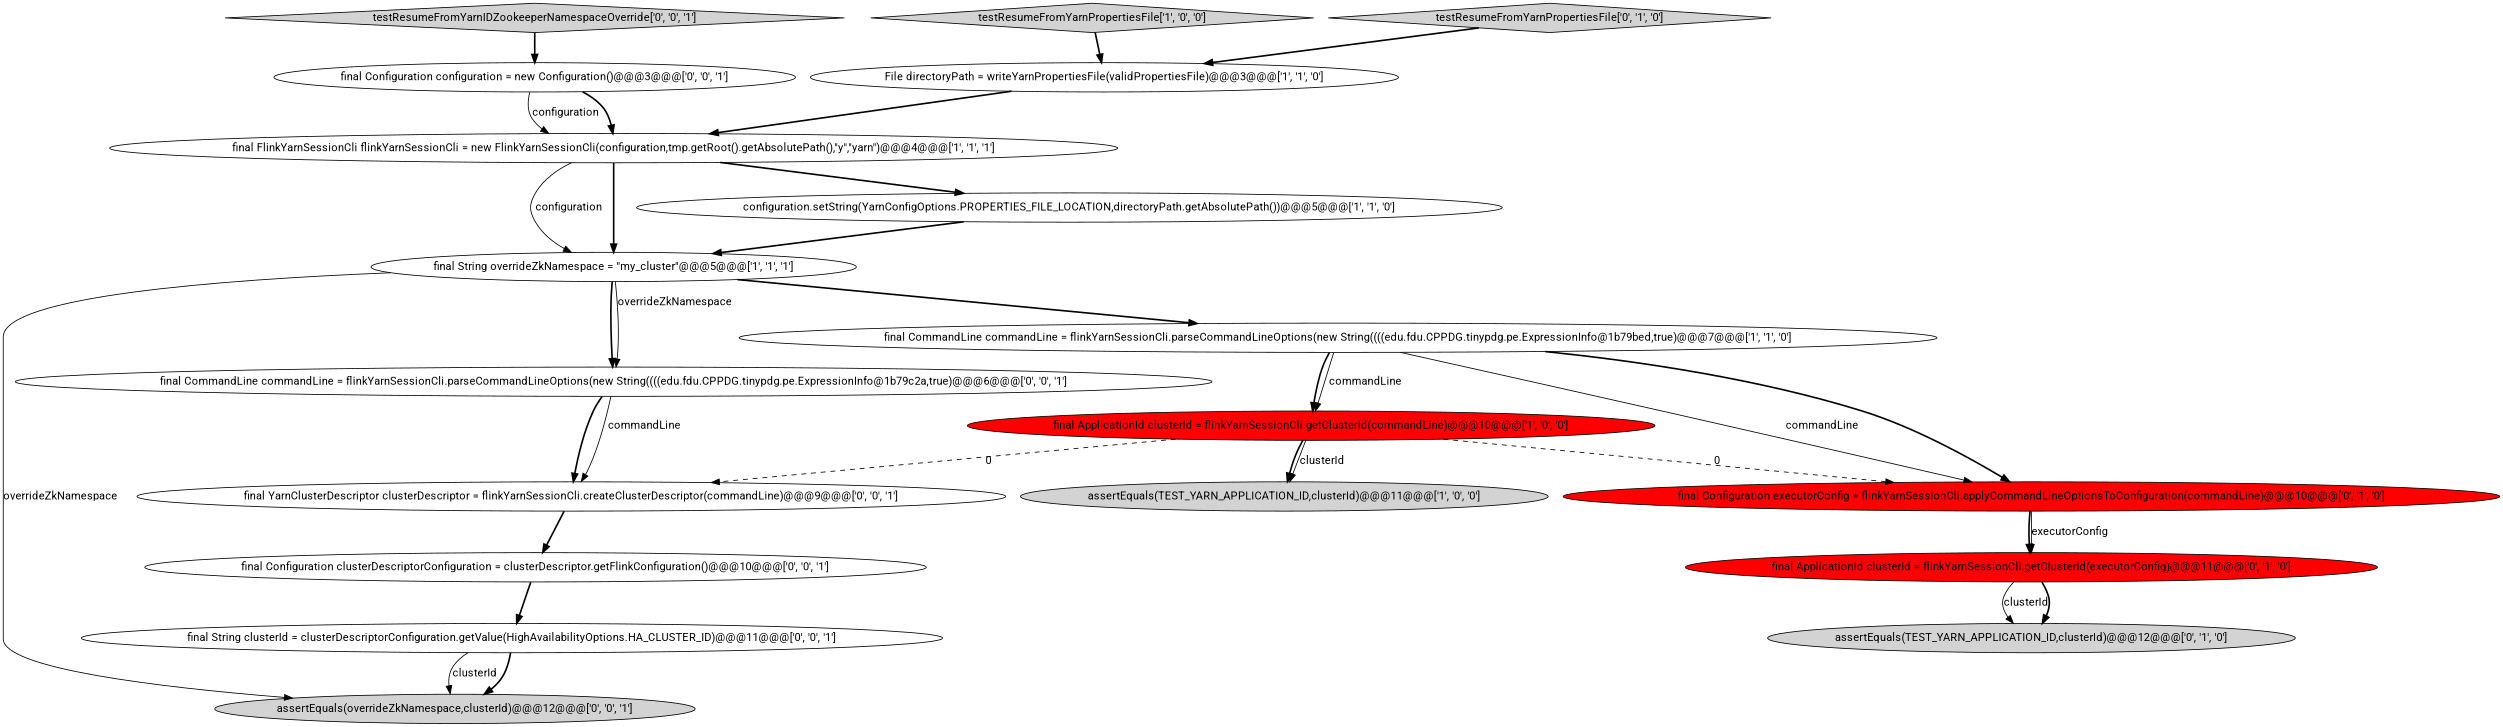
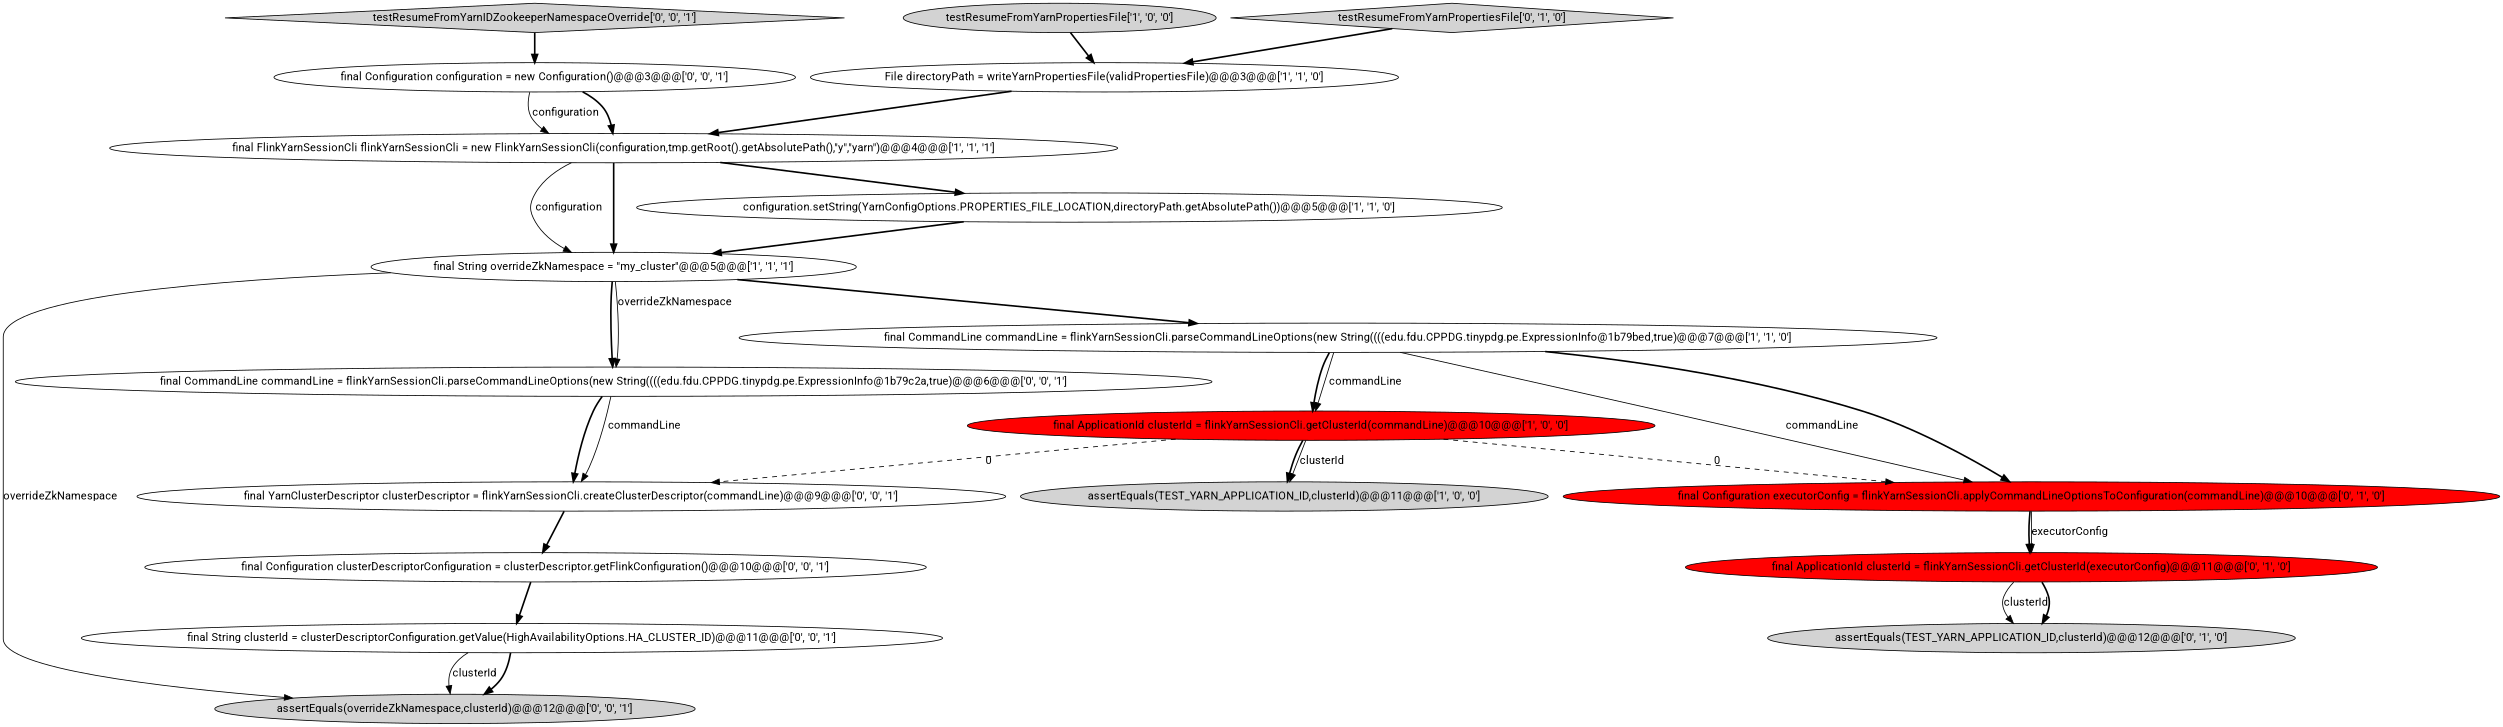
node "testResumeFromYarnPropertiesFile['1', '0', '0']": shape diamond -> ellipse
